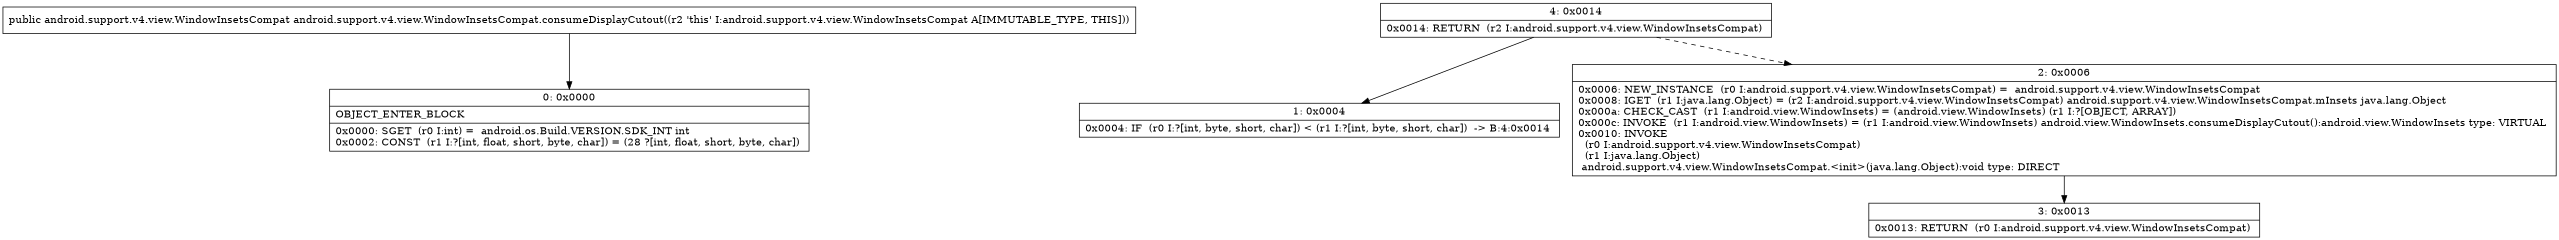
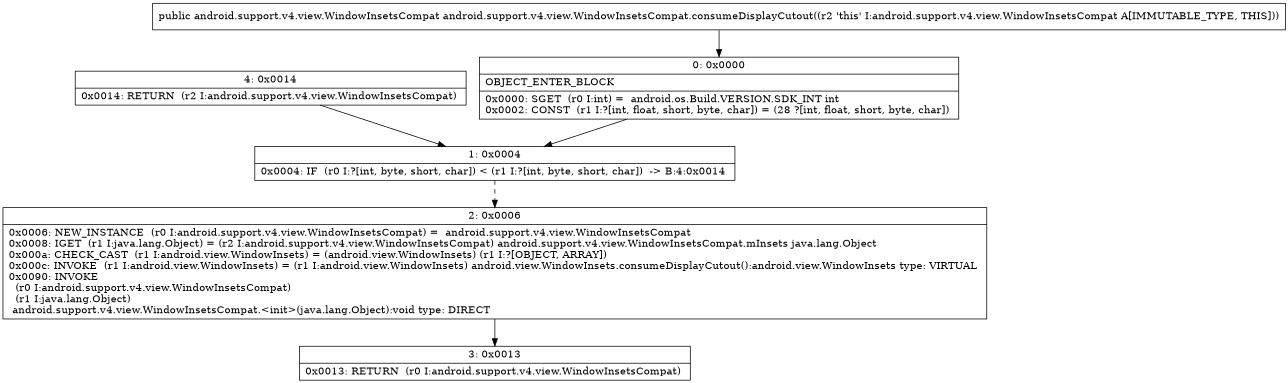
edge "4: 0x0014" -> "2: 0x0006": now "1: 0x0004" -> "2: 0x0006"
edge "0: 0x0000" -> "1: 0x0004": added
node "2: 0x0006": text "0x0010: INVOKE" -> "0x0090: INVOKE"
